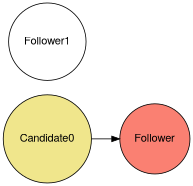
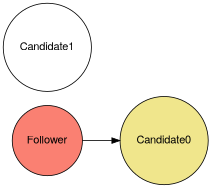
node "Follower1": label "Follower1" -> "Candidate1"
edge "Candidate0" -> "Follower": reversed
